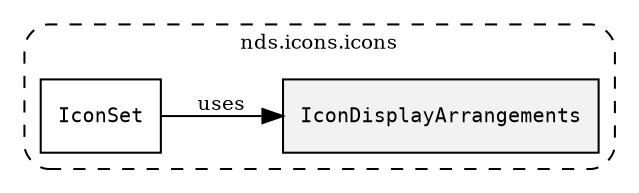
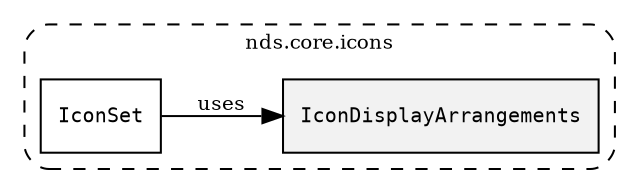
cluster "nds.icons.icons": label "nds.icons.icons" -> "nds.core.icons"
